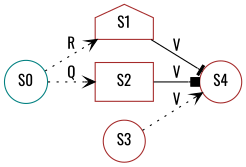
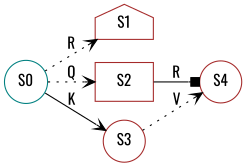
edge "S1" -> "S4": removed, label "V"
edge "S2" -> "S4": label "V" -> "R"
edge "S0" -> "S3": added, label "K"
